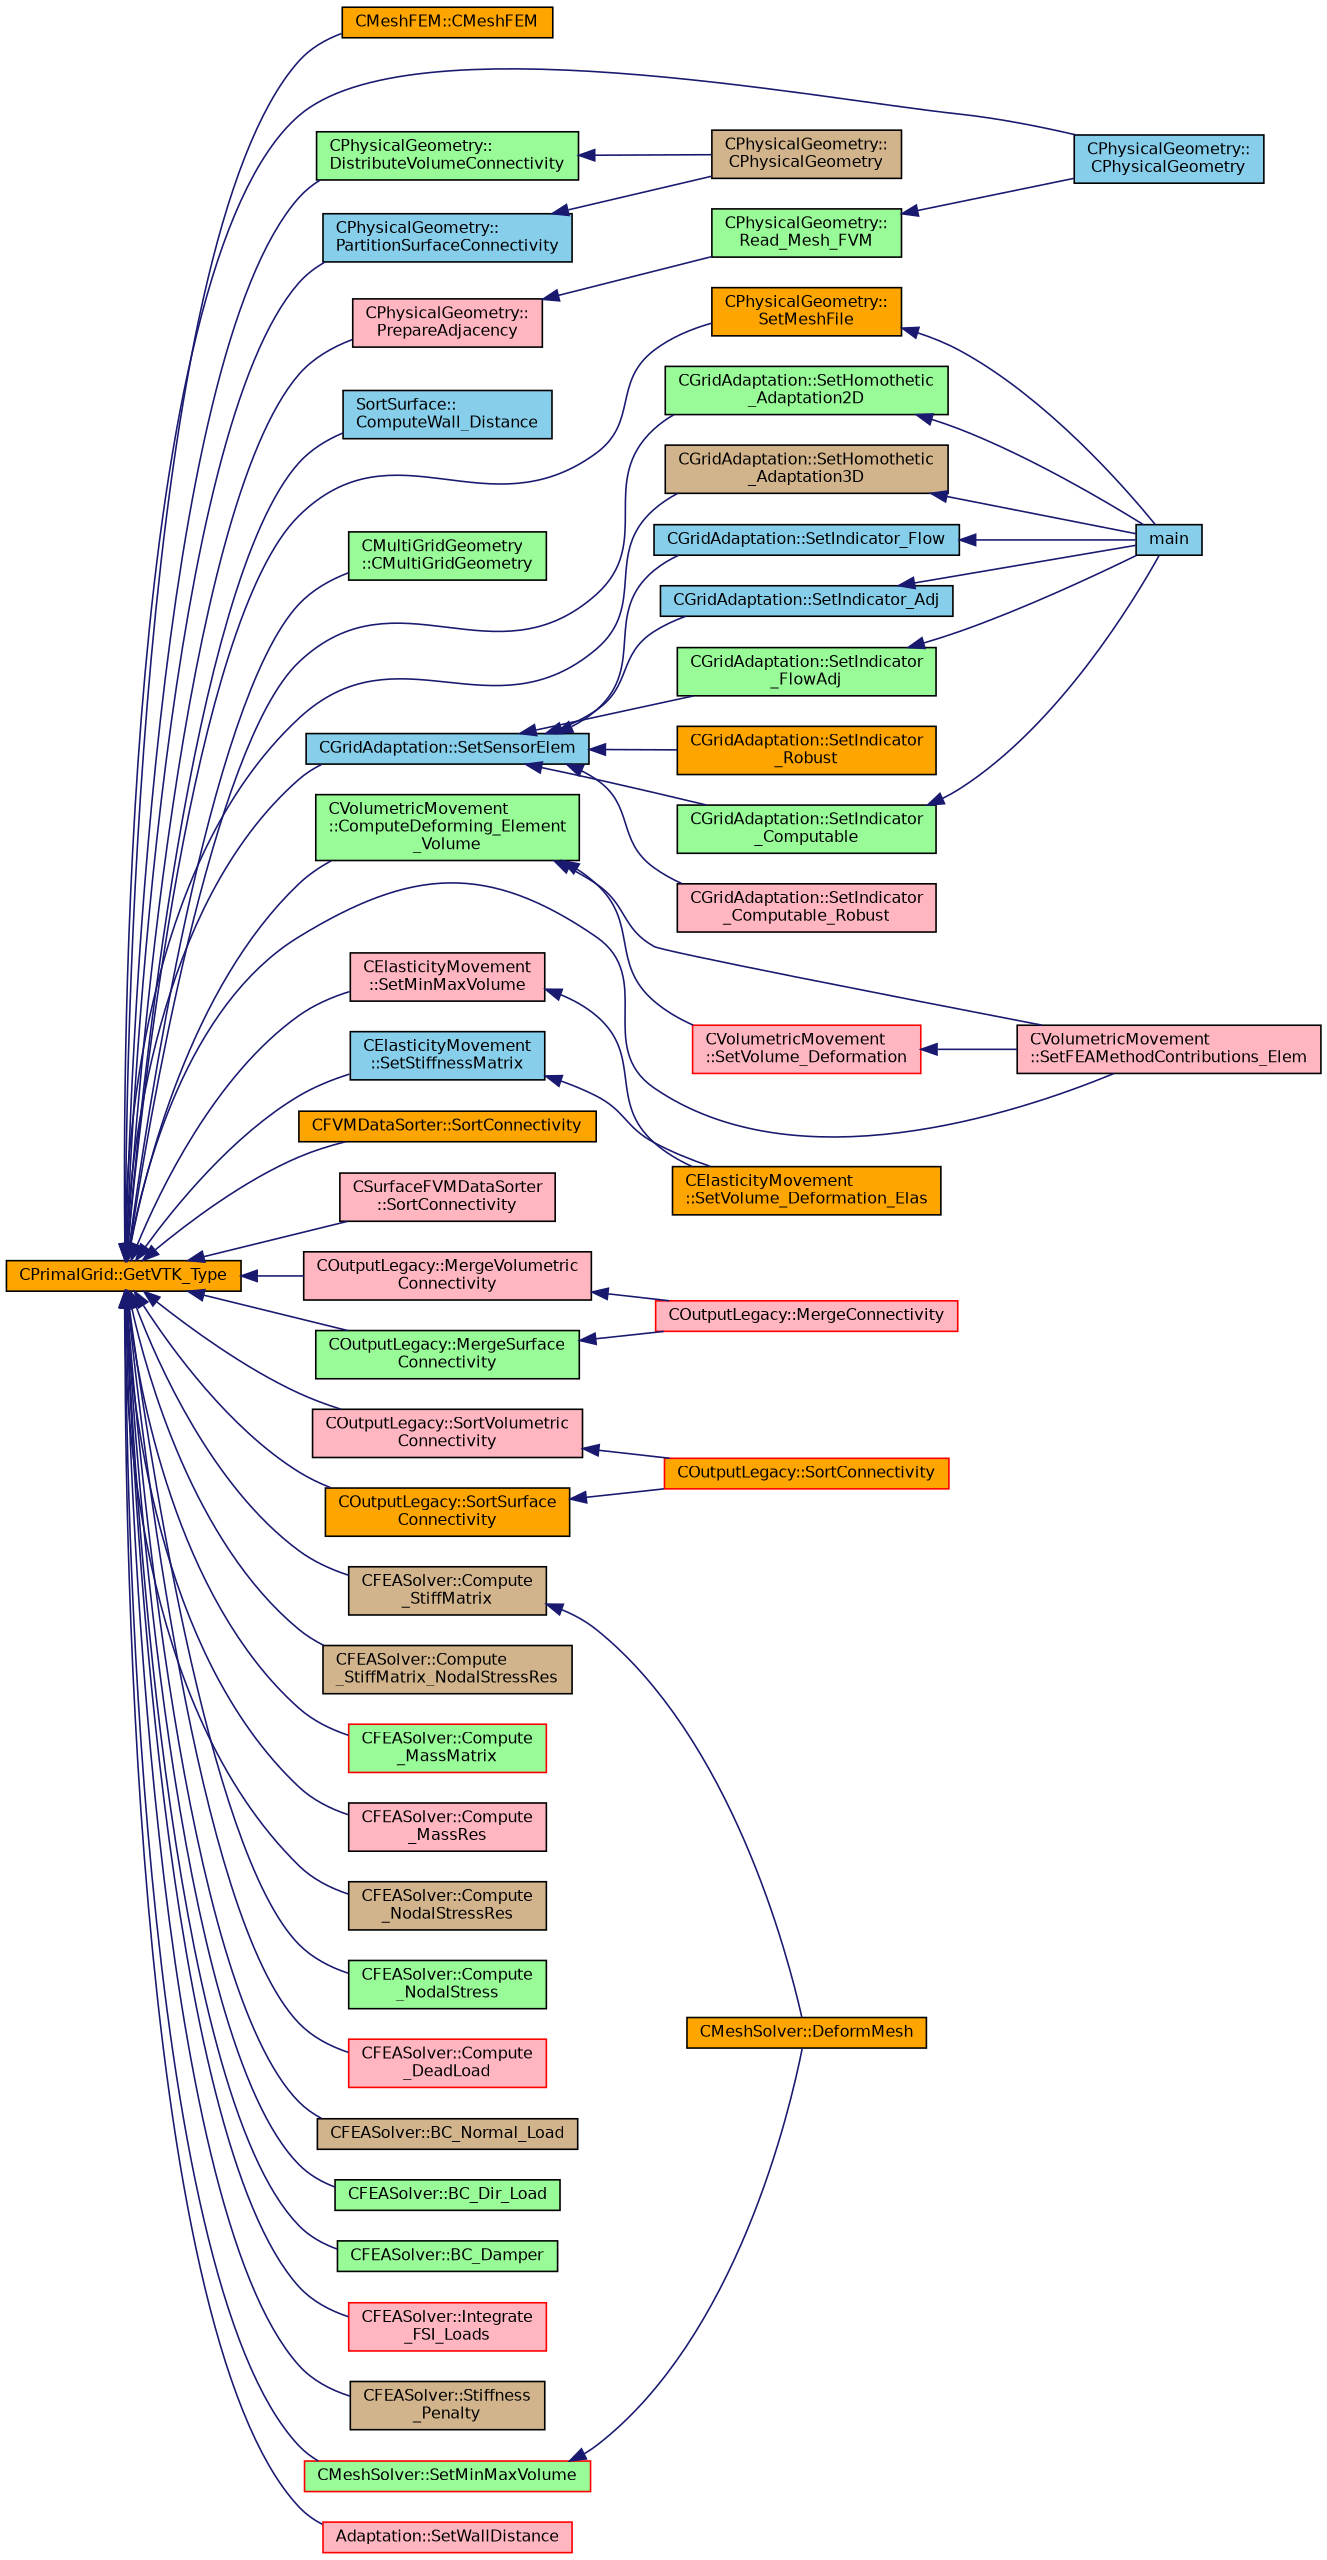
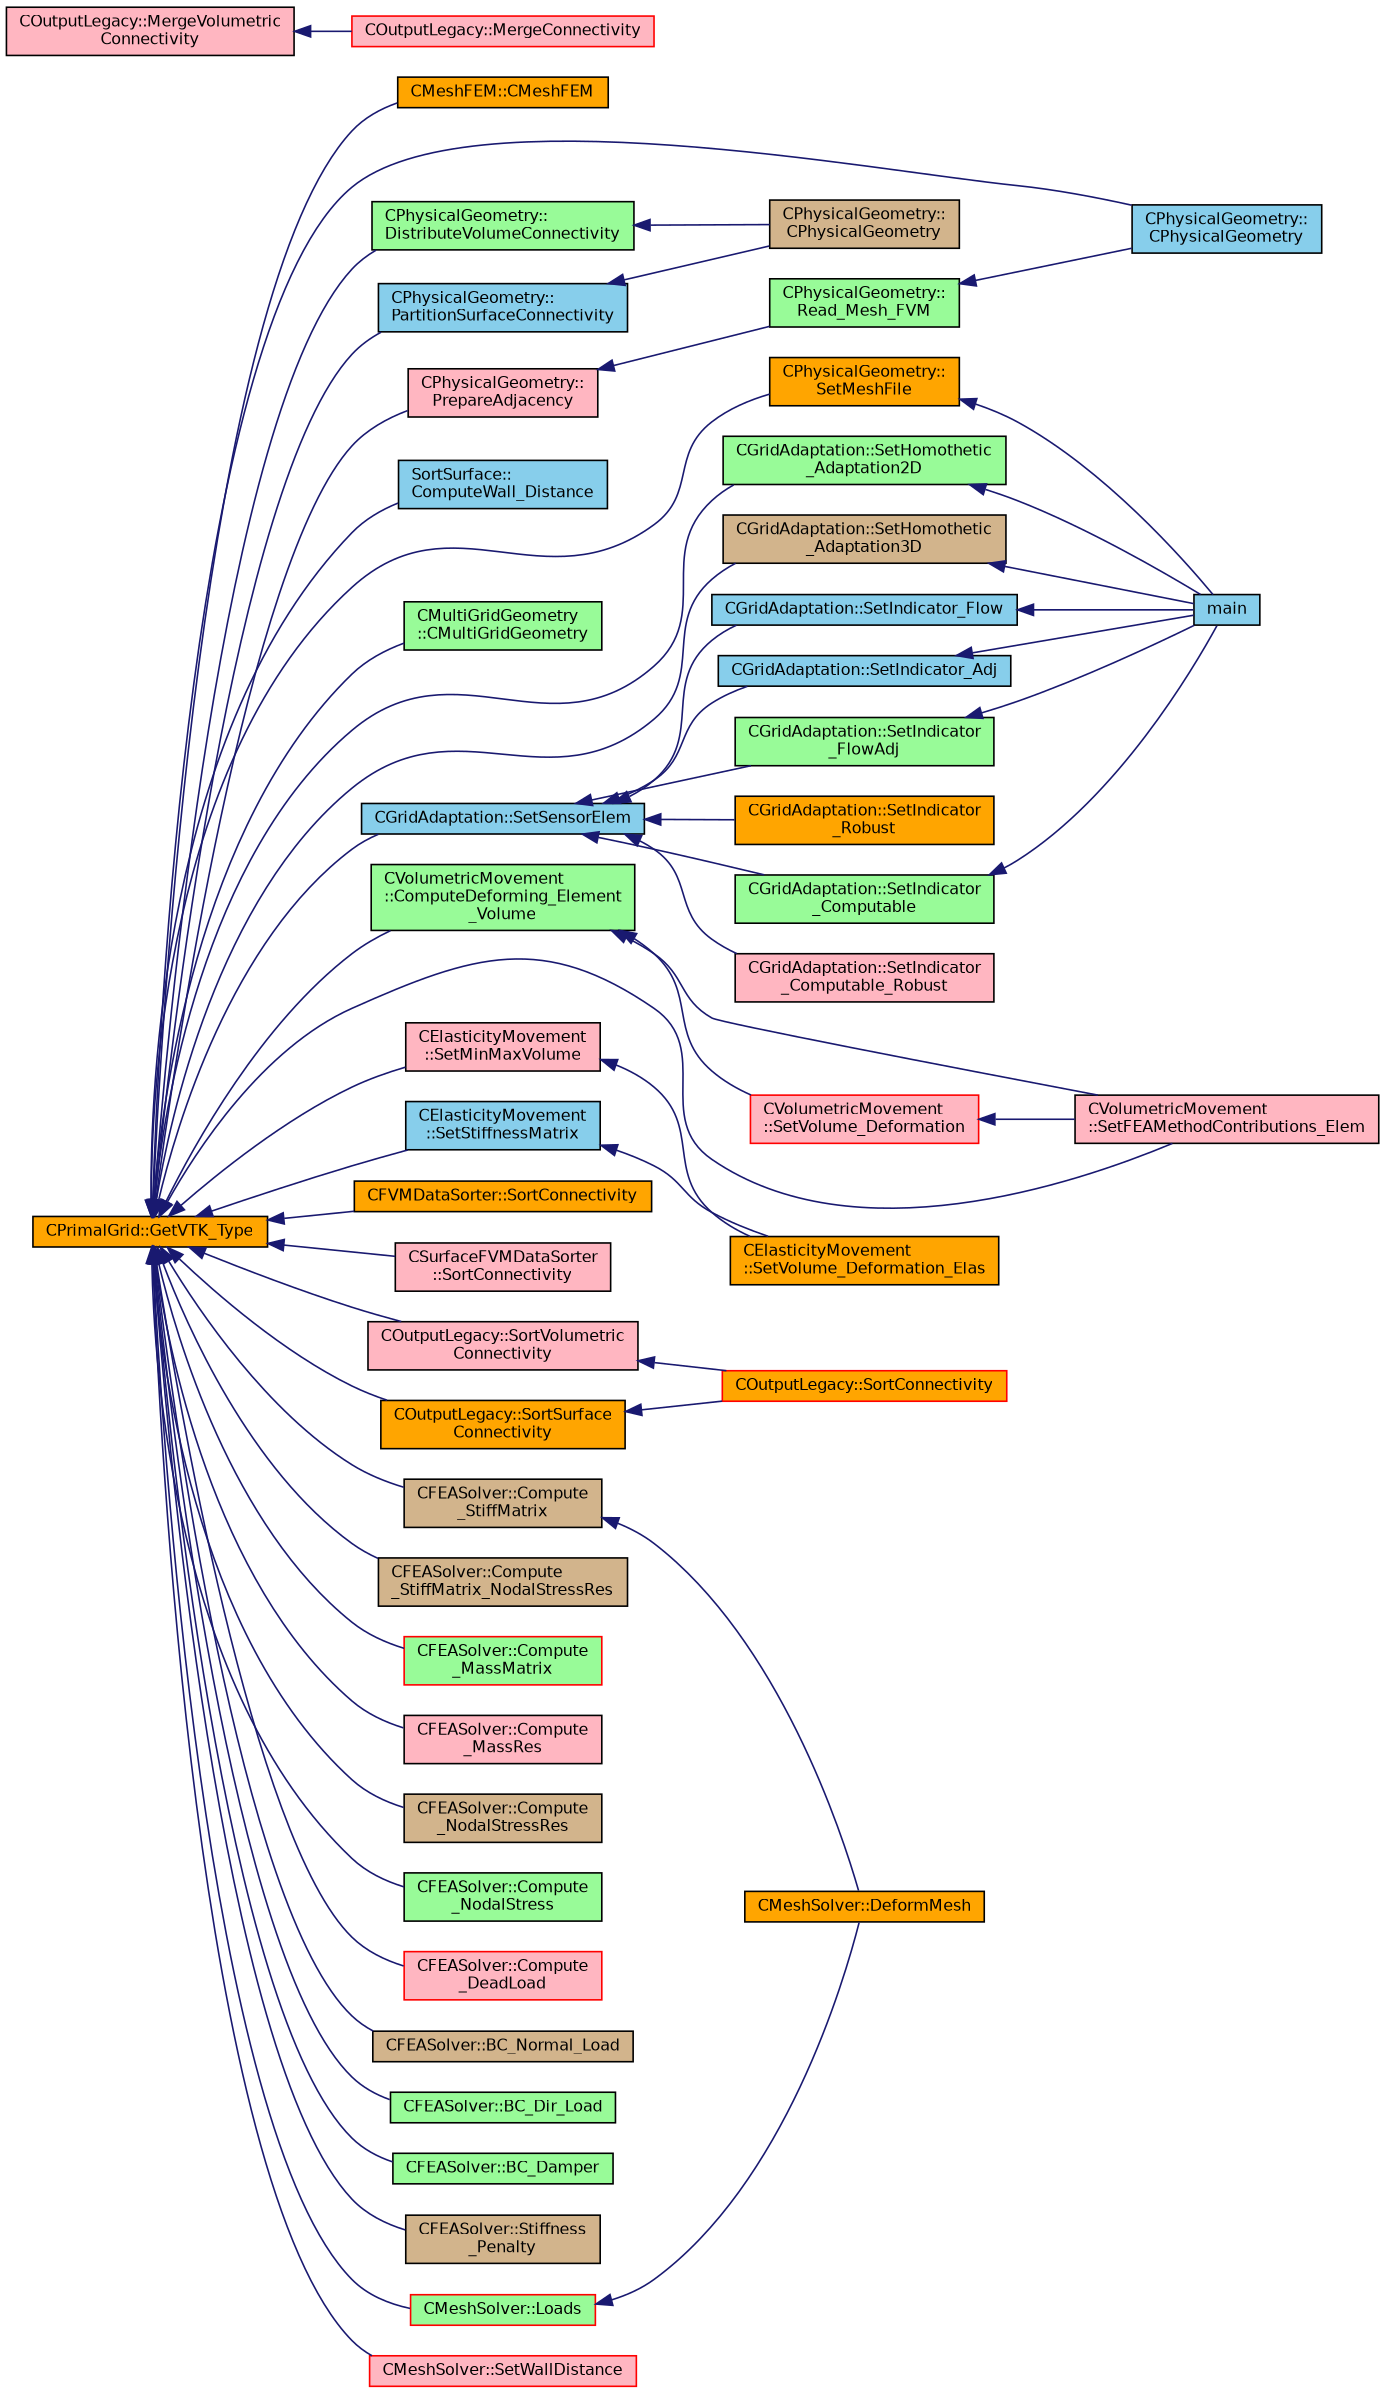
edge "COutputLegacy::MergeVolumetric Connectivity" -> "CPrimalGrid::GetVTK_Type": removed
node "COutputLegacy::MergeSurface Connectivity": removed
node "CFEASolver::Integrate _FSI_Loads": removed
node "CMeshSolver::SetMinMaxVolume": label "CMeshSolver::SetMinMaxVolume" -> "CMeshSolver::Loads"
node "Adaptation::SetWallDistance": label "Adaptation::SetWallDistance" -> "CMeshSolver::SetWallDistance"
